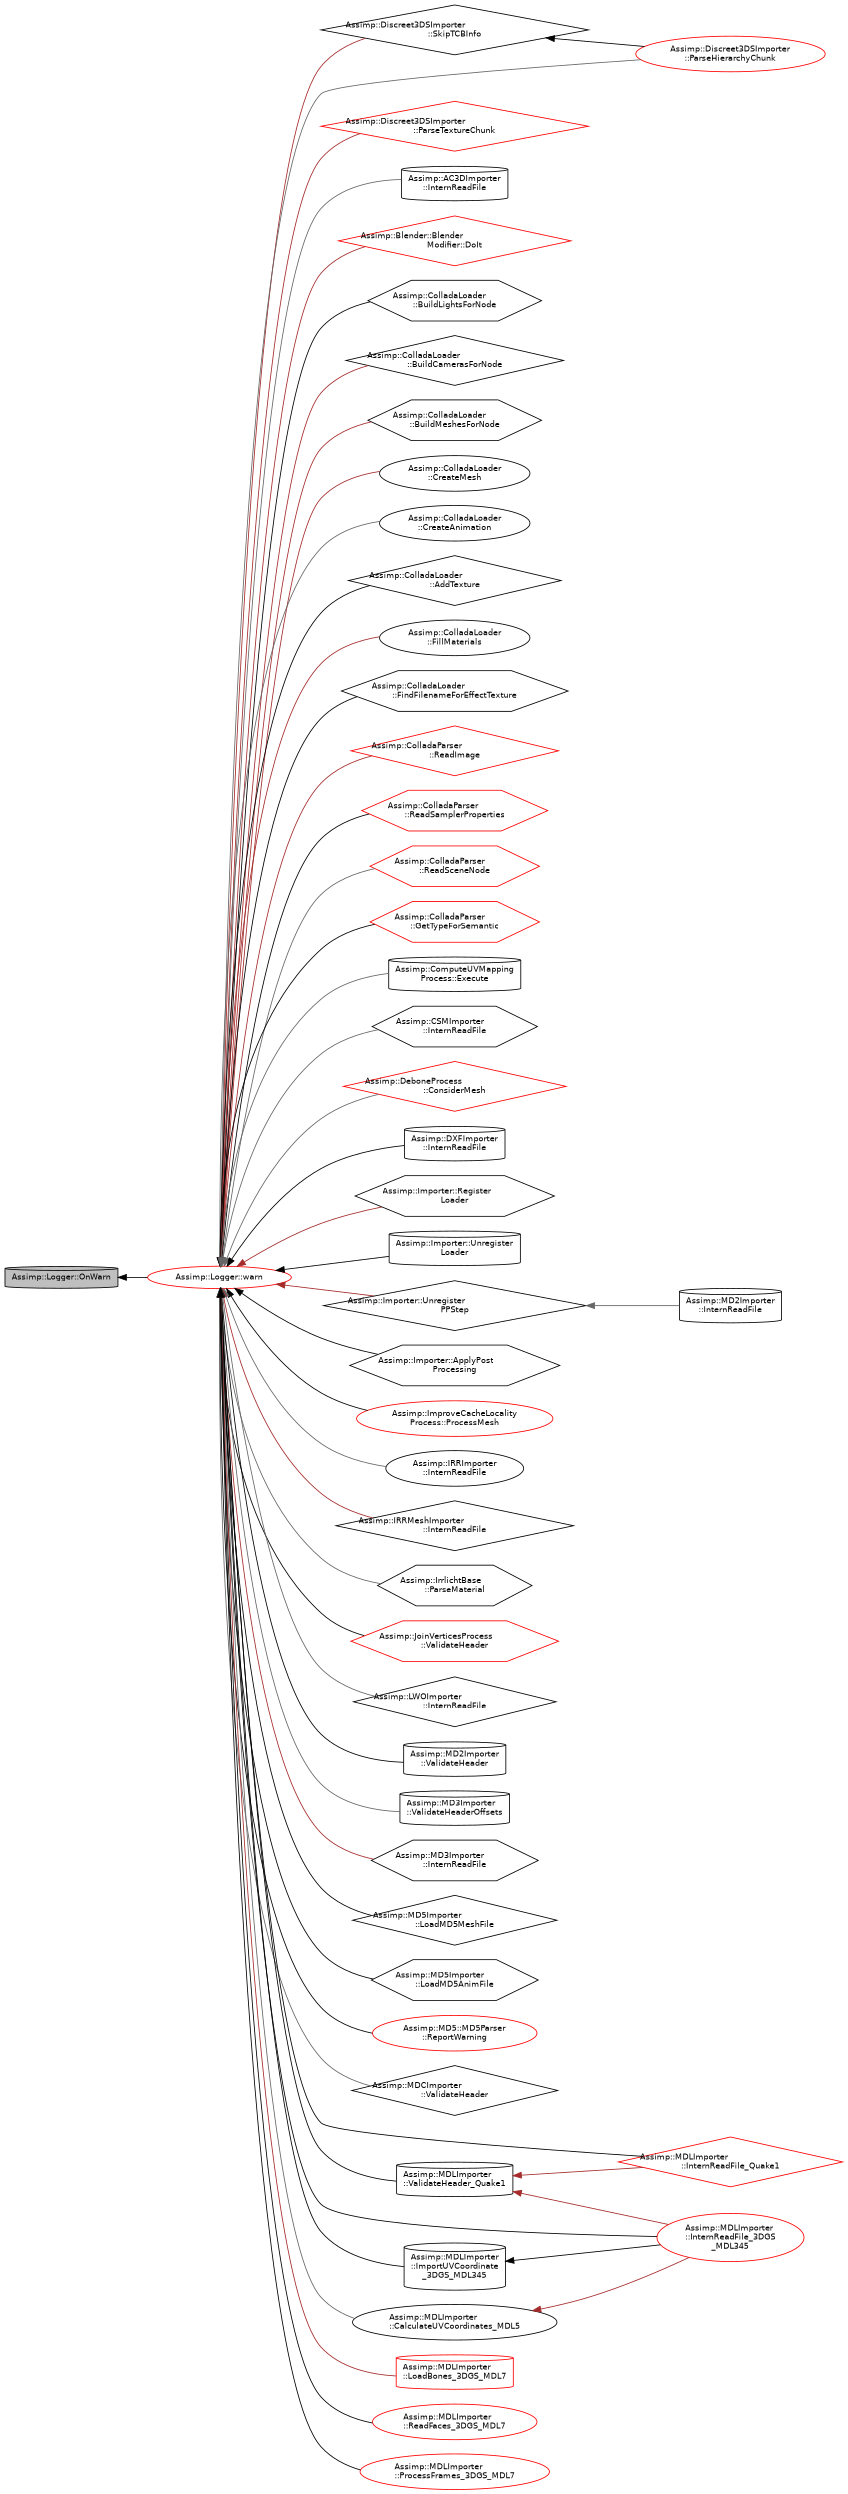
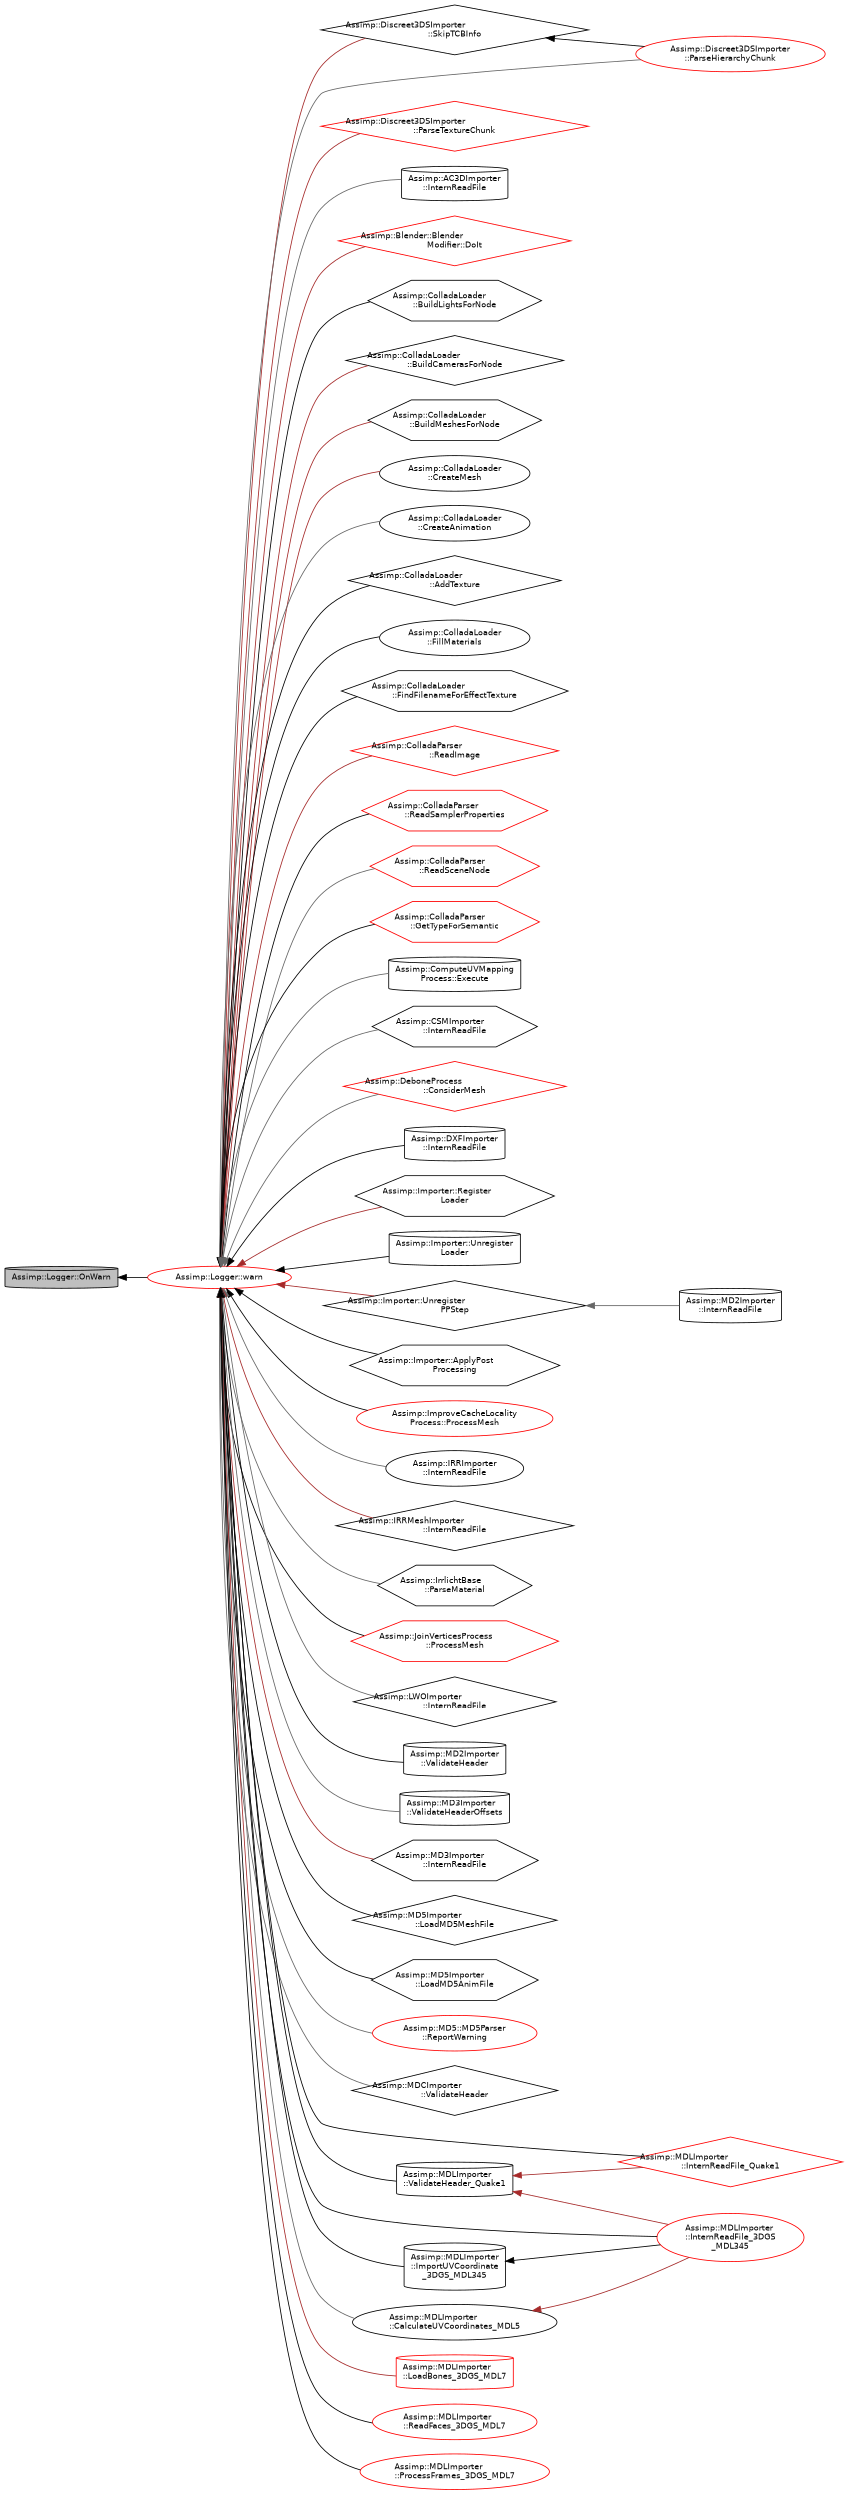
edge "Assimp::ColladaLoader ::FillMaterials" -> "Assimp::Logger::warn": color brown -> black
node "Assimp::JoinVerticesProcess ::ValidateHeader": label "Assimp::JoinVerticesProcess ::ValidateHeader" -> "Assimp::JoinVerticesProcess ::ProcessMesh"
edge "Assimp::MD5::MD5Parser ::ReportWarning" -> "Assimp::Logger::warn": color black -> gray40
